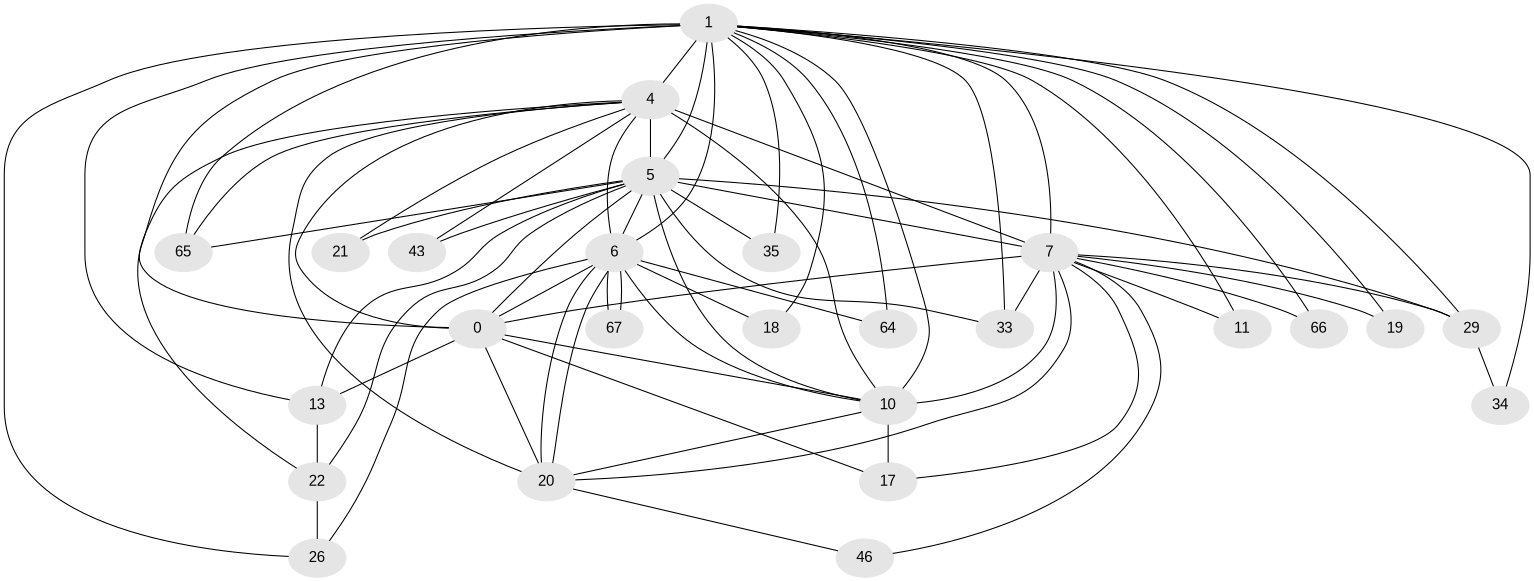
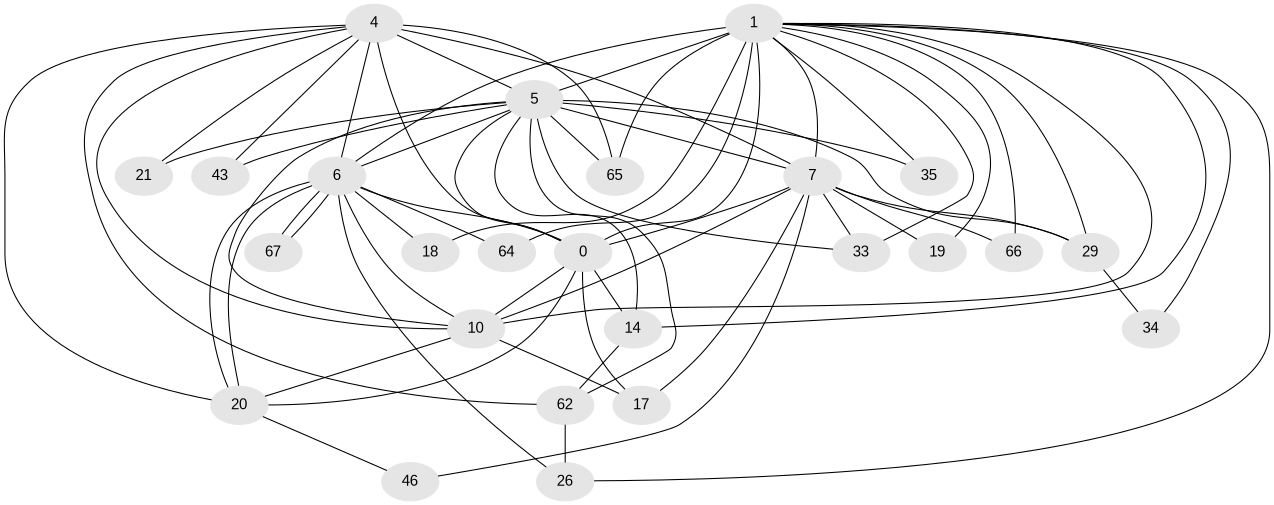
edge "1" -- "4": removed
node "11": removed
node "13": label "13" -> "14"
edge "7" -- "20": removed
node "22": label "22" -> "62"
